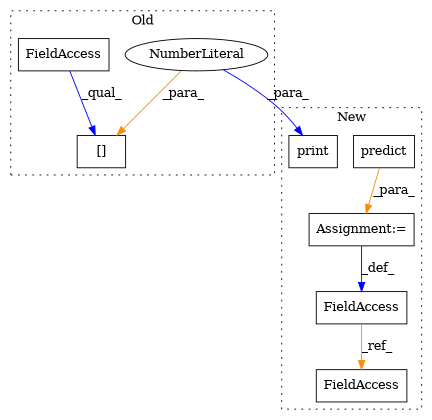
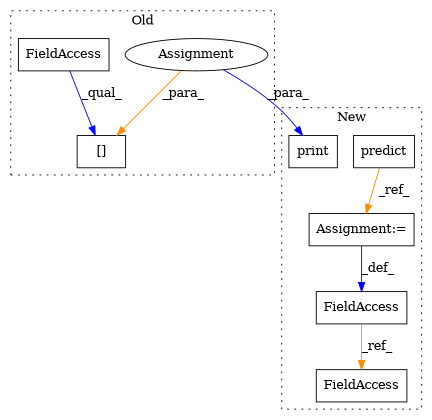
node "NumberLiteral": label "NumberLiteral" -> "Assignment"
edge "predict" -> "Assignment:=": label "_para_" -> "_ref_"
